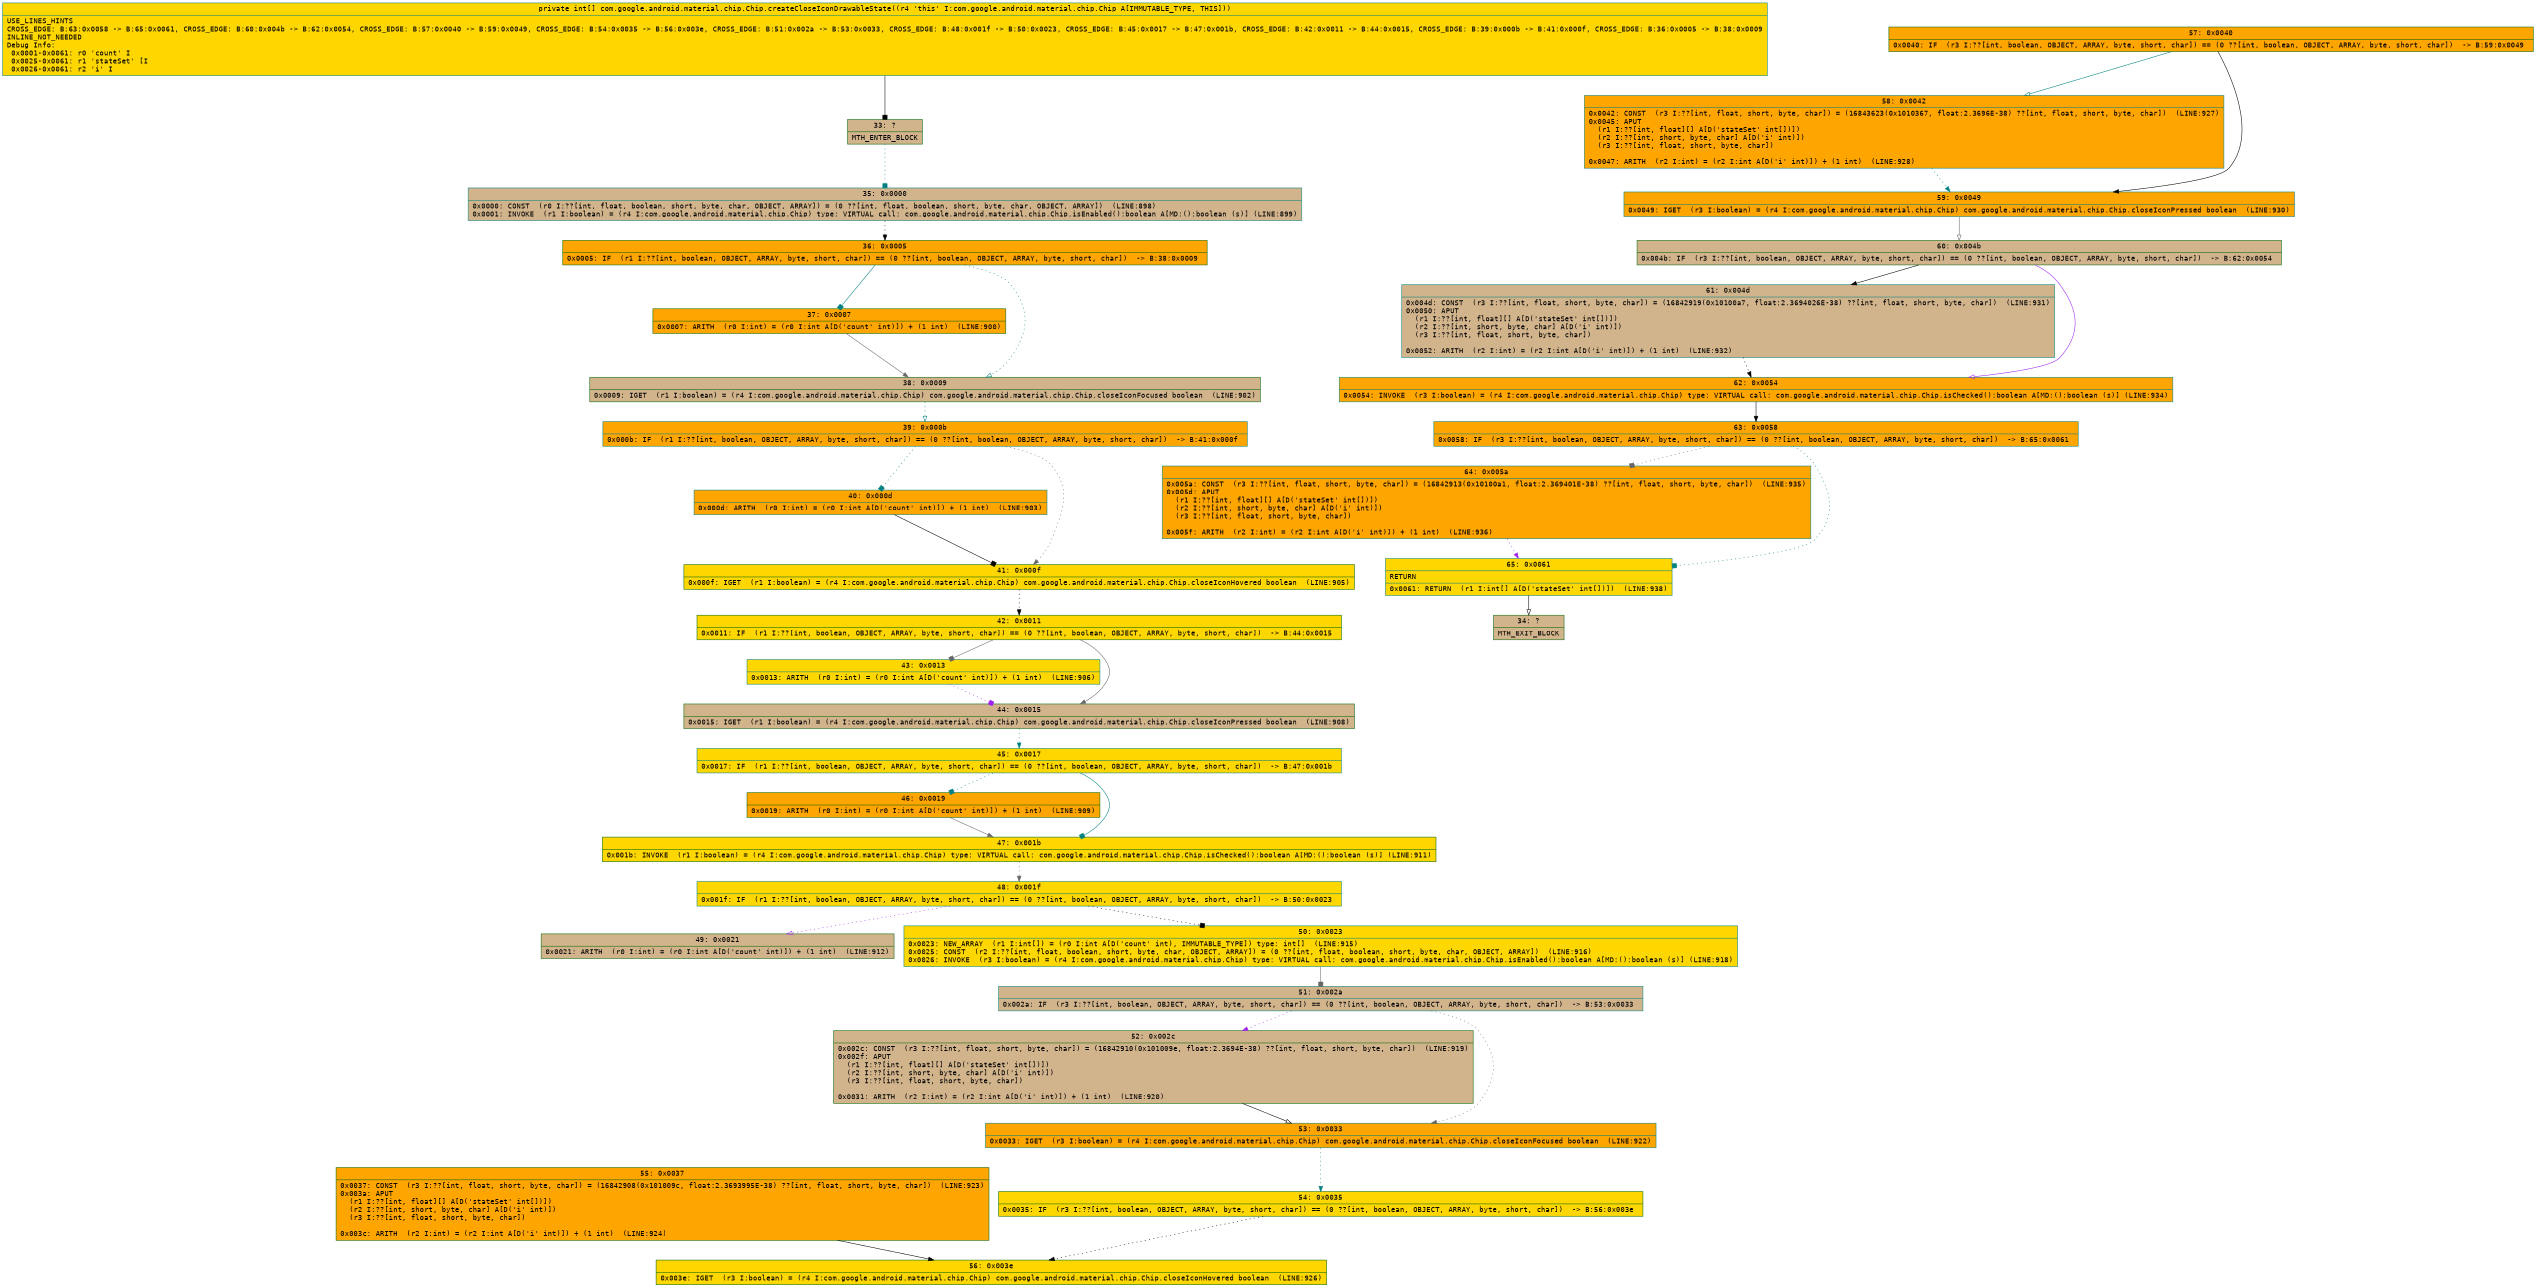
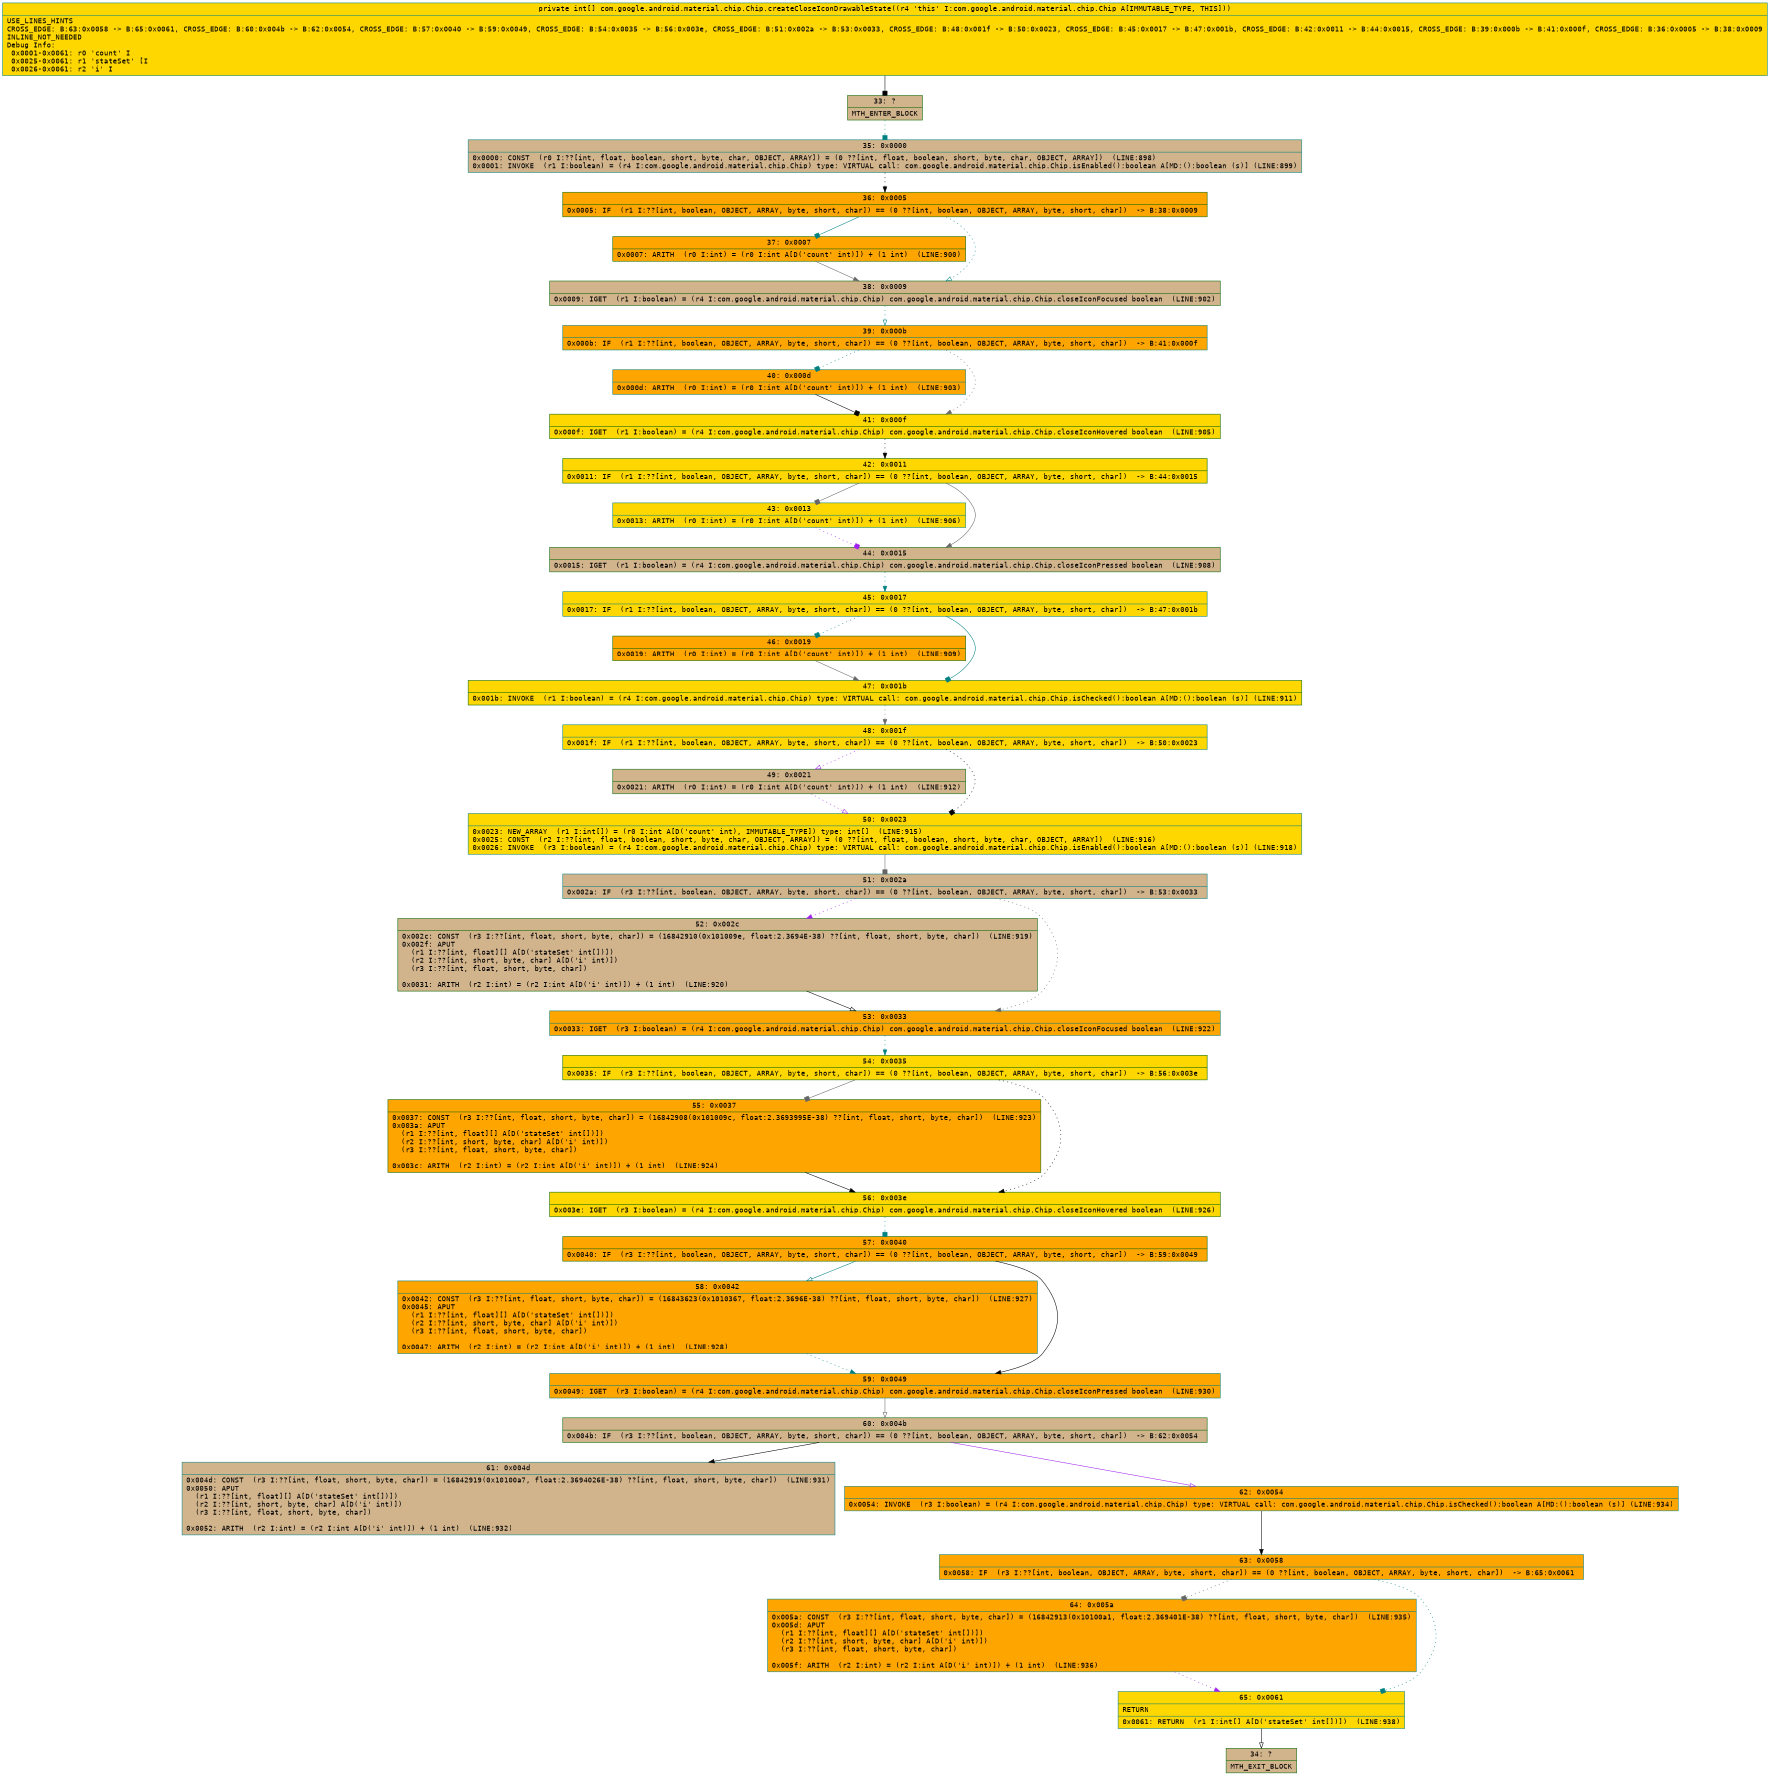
edge "61: 0x004d" -> "62: 0x0054": removed
edge "49: 0x0021" -> "50: 0x0023": added
edge "54: 0x0035" -> "55: 0x0037": added
edge "56: 0x003e" -> "57: 0x0040": added
